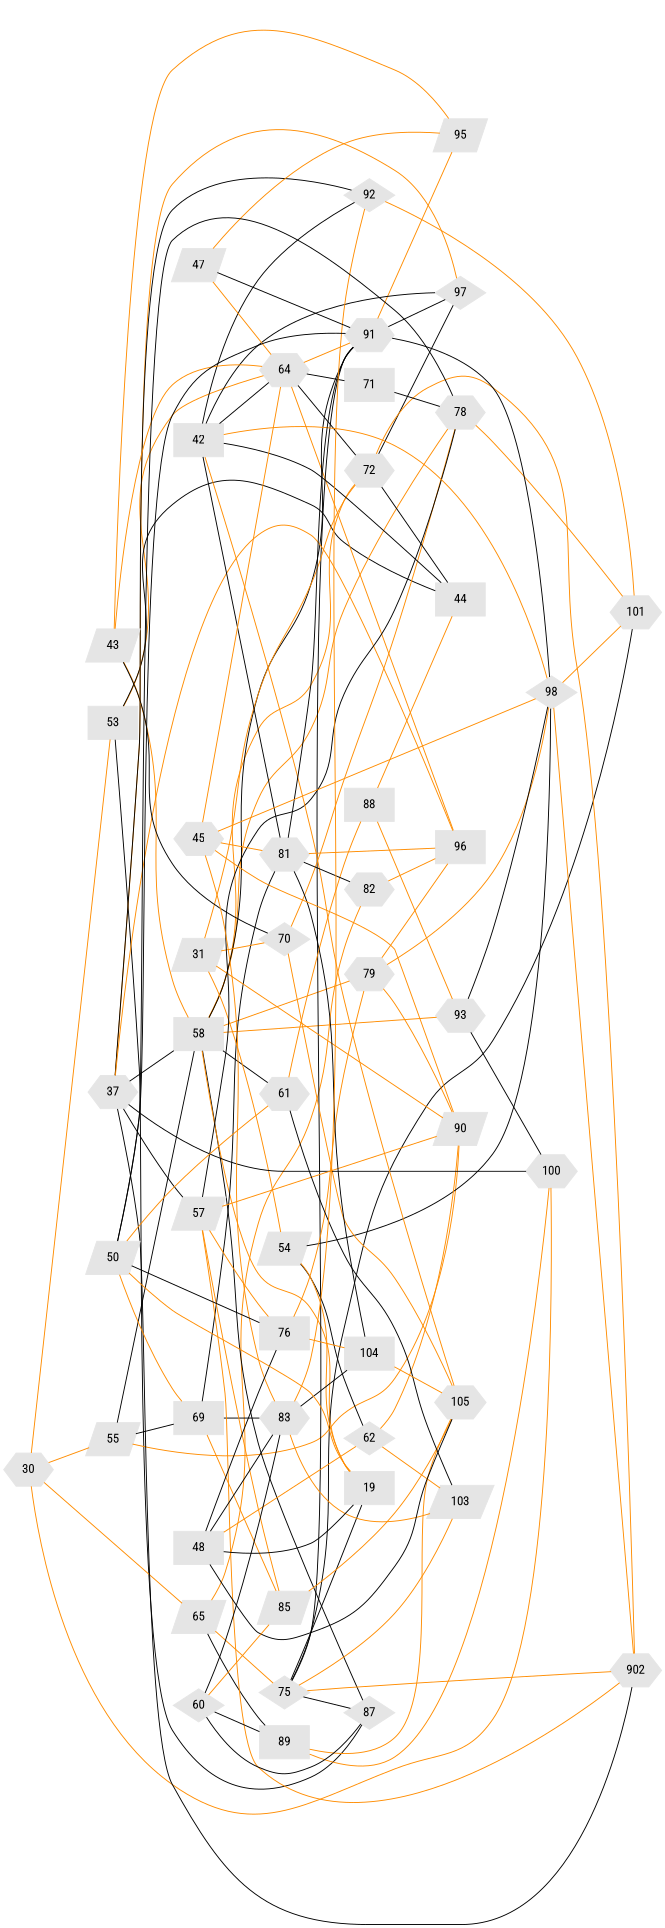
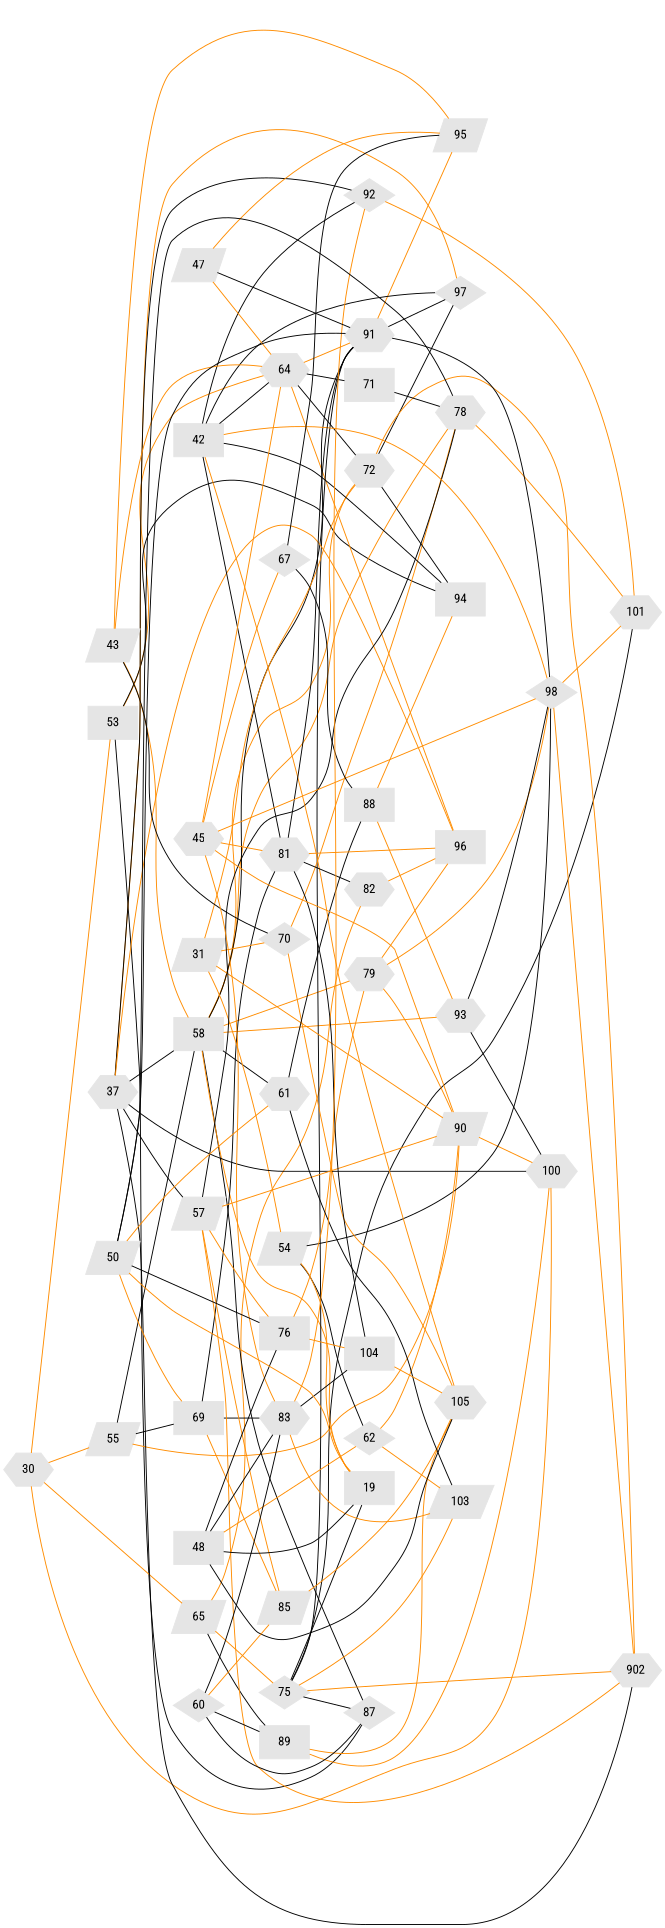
node "67": added
node "44": label "44" -> "94"
edge "88" -- "61": color darkorange -> black
edge "90" -- "100": added
